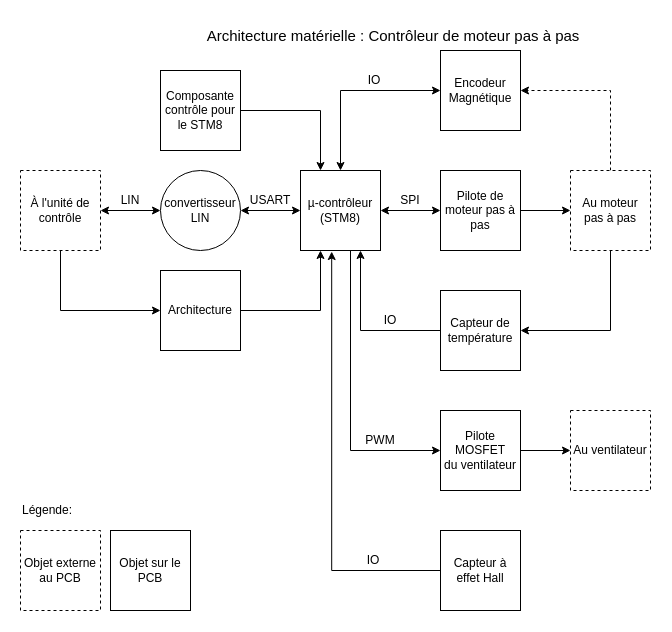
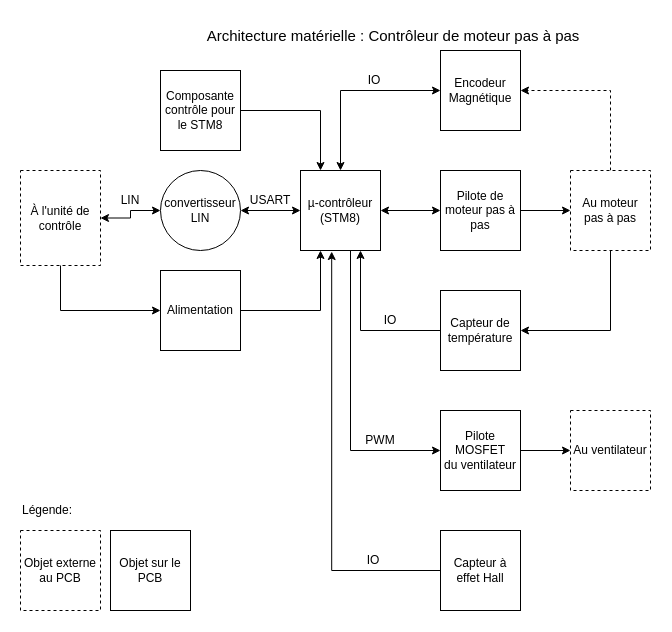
node "SPI": removed
node "À l'unité de contrôle": size 80x80 -> 80x95
node "Architecture": label "Architecture" -> "Alimentation"
